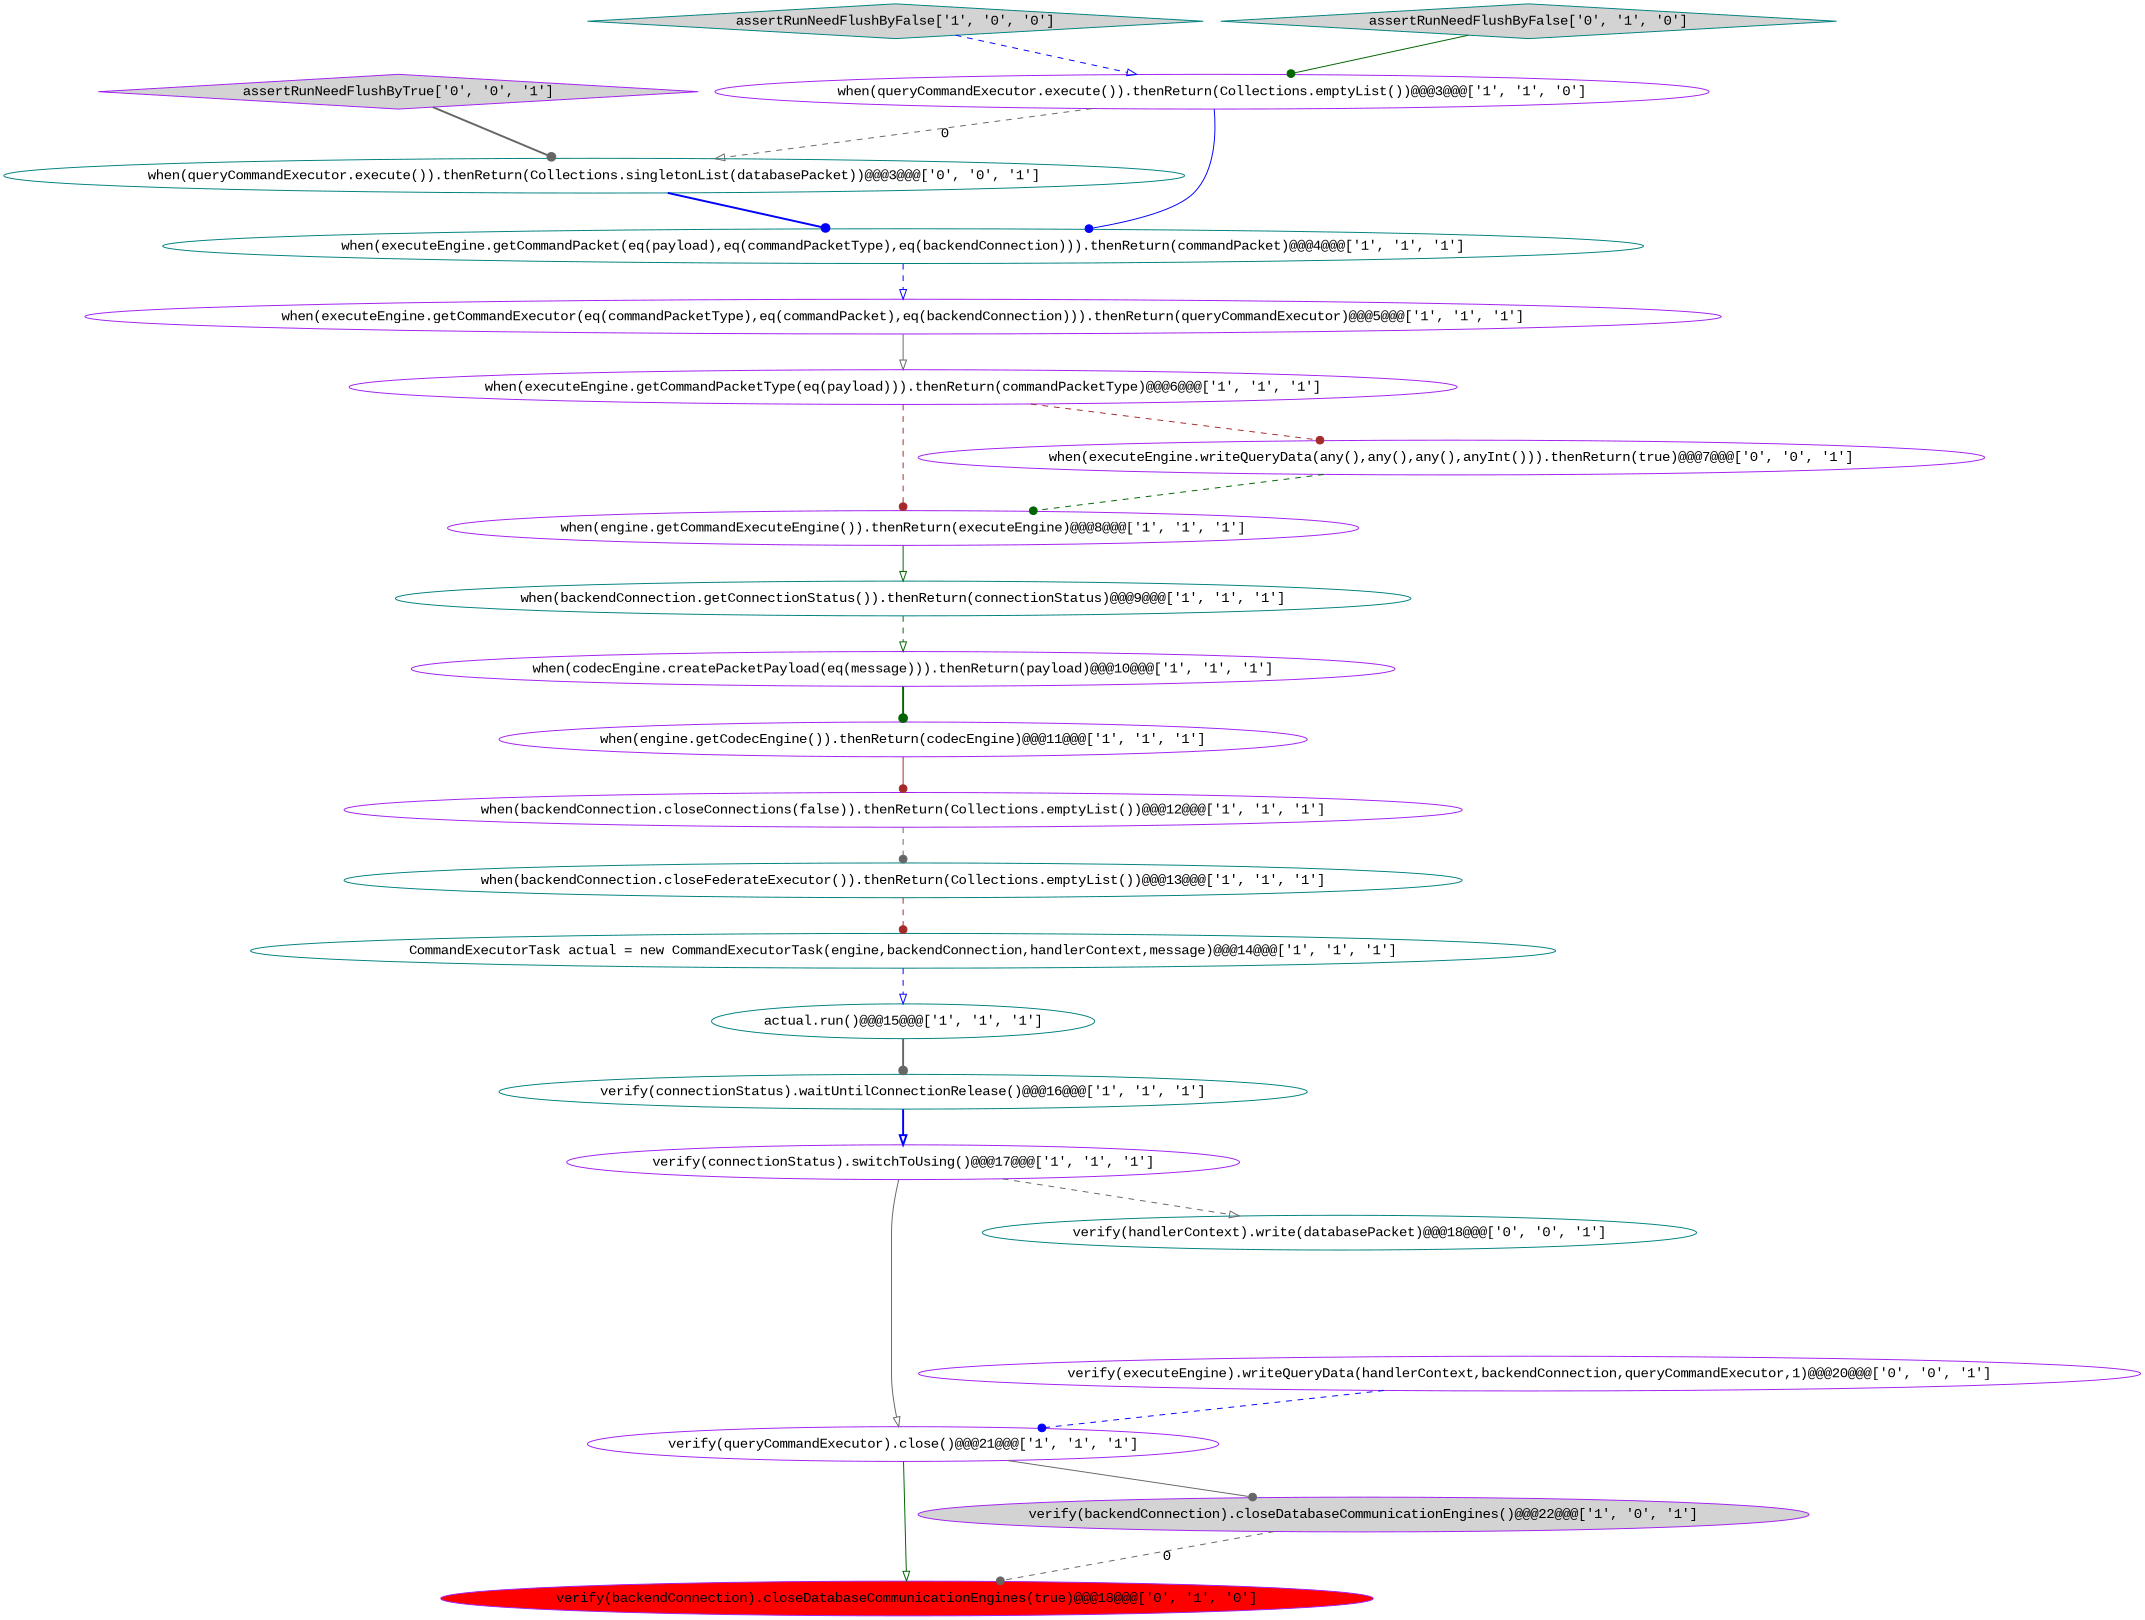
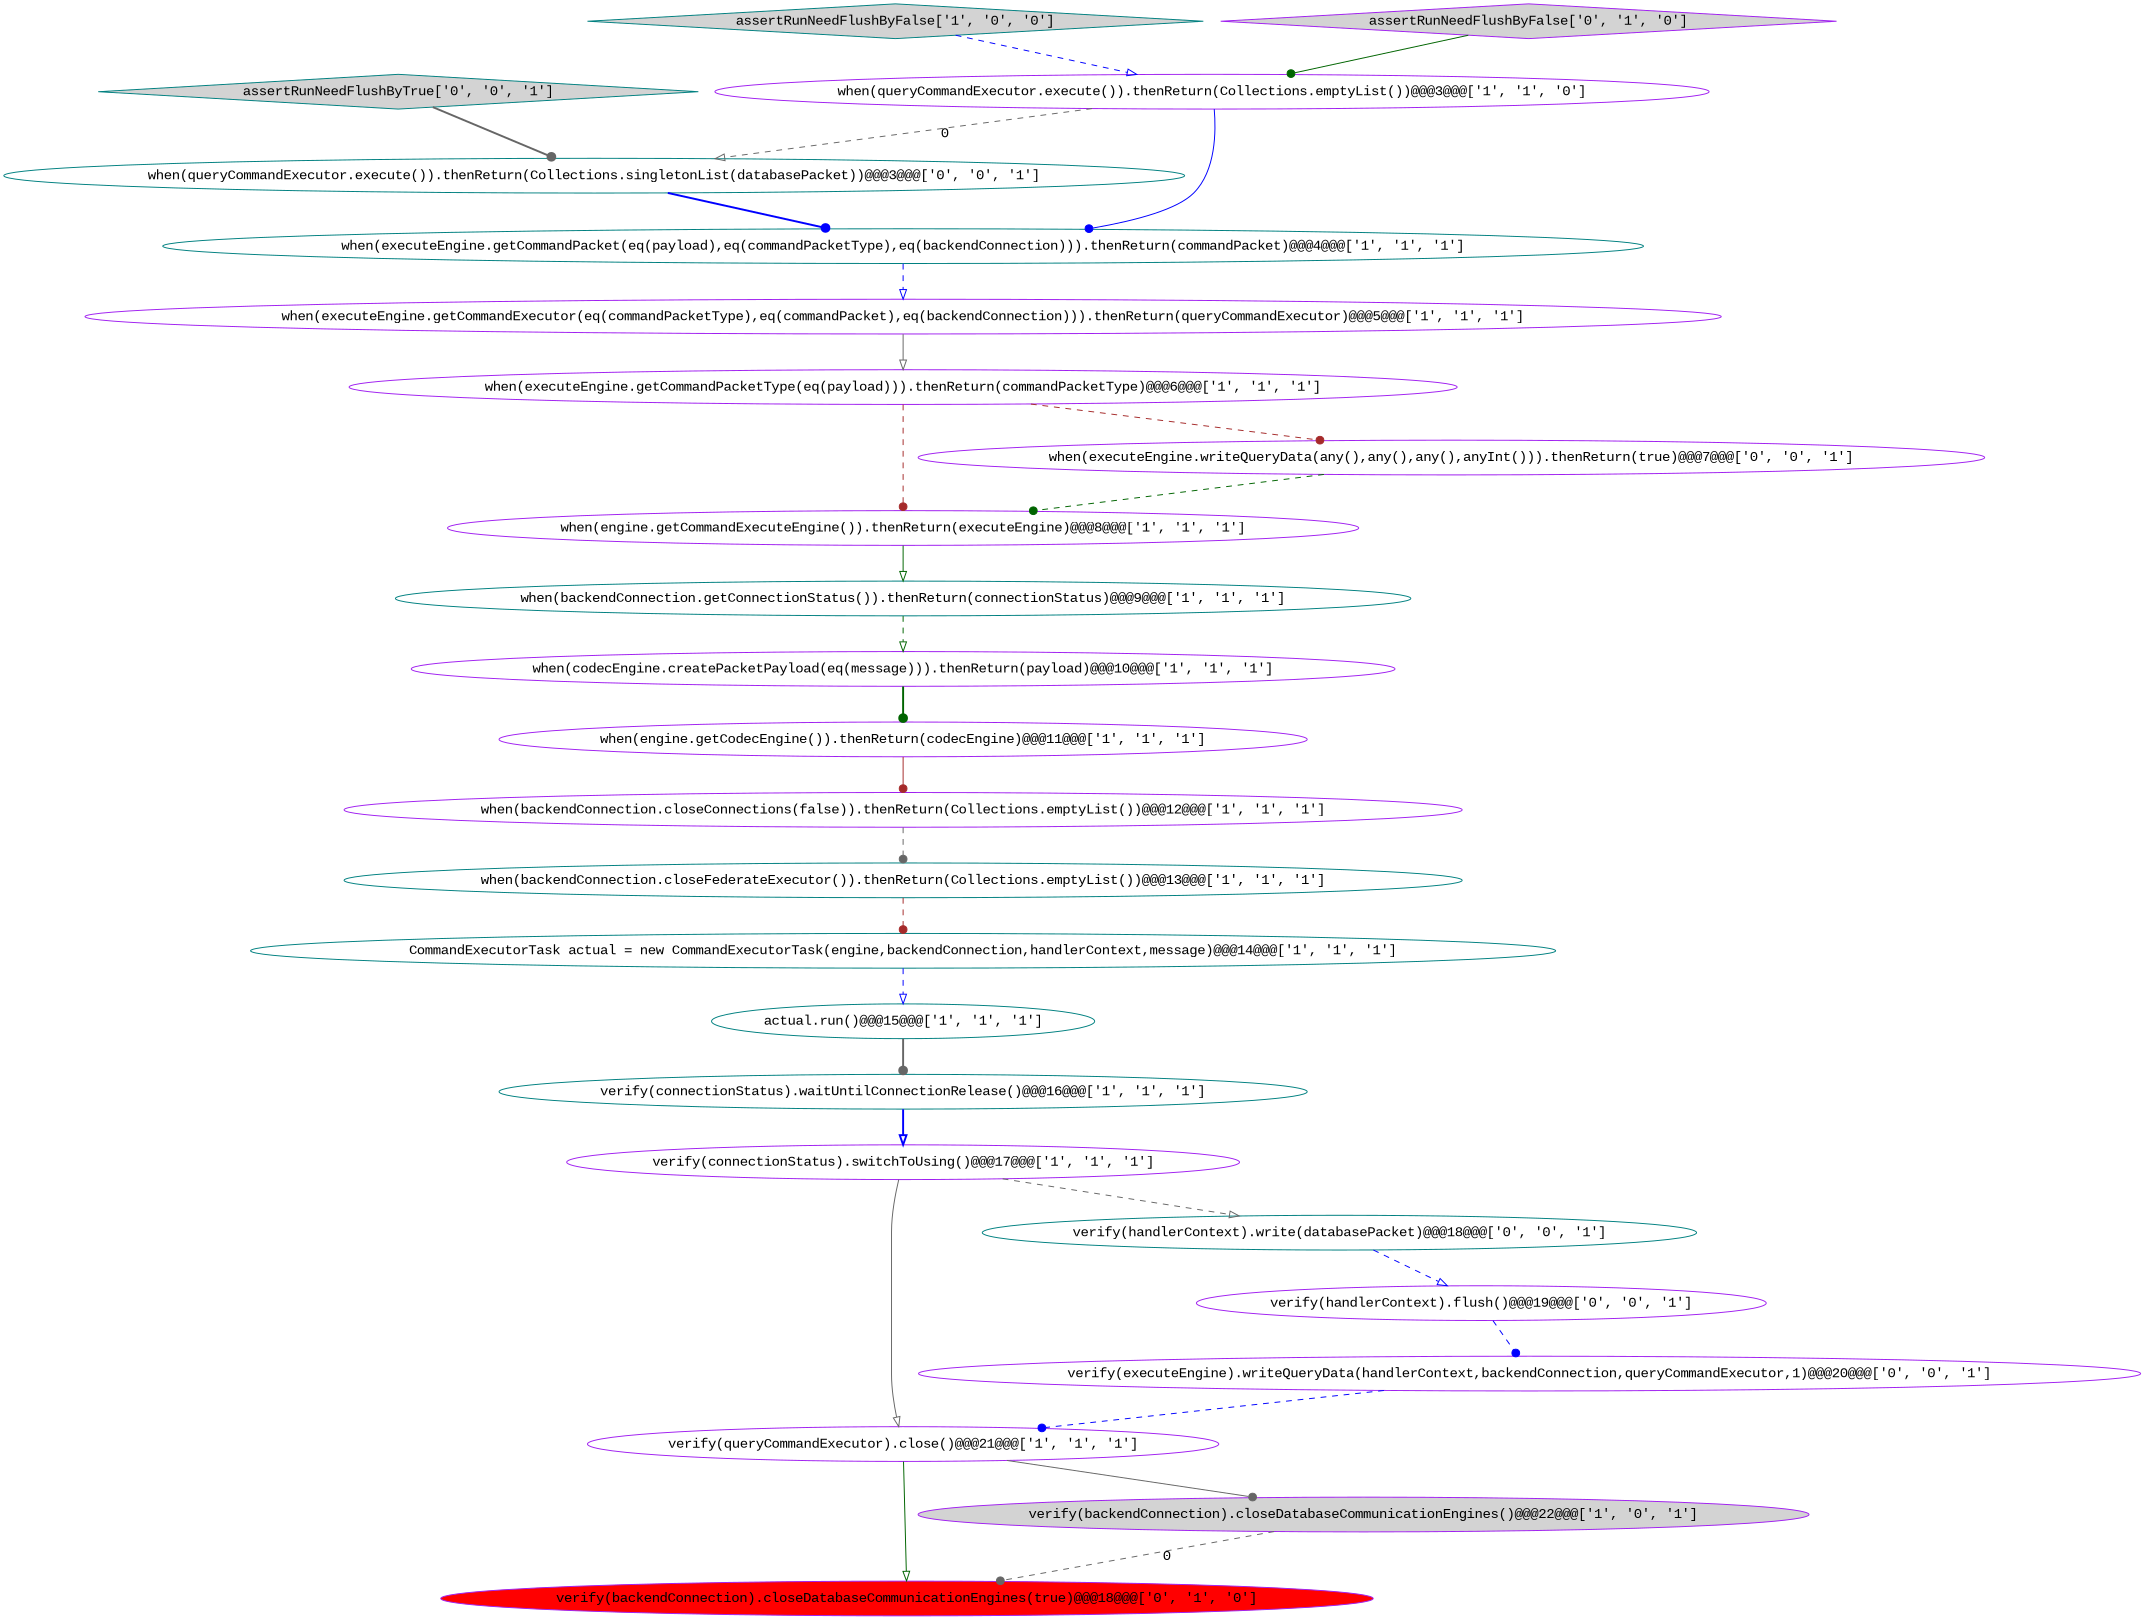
node "assertRunNeedFlushByFalse['0', '1', '0']": color teal -> purple
node "assertRunNeedFlushByTrue['0', '0', '1']": color purple -> teal
node "verify(handlerContext).flush()@@@19@@@['0', '0', '1']": added
